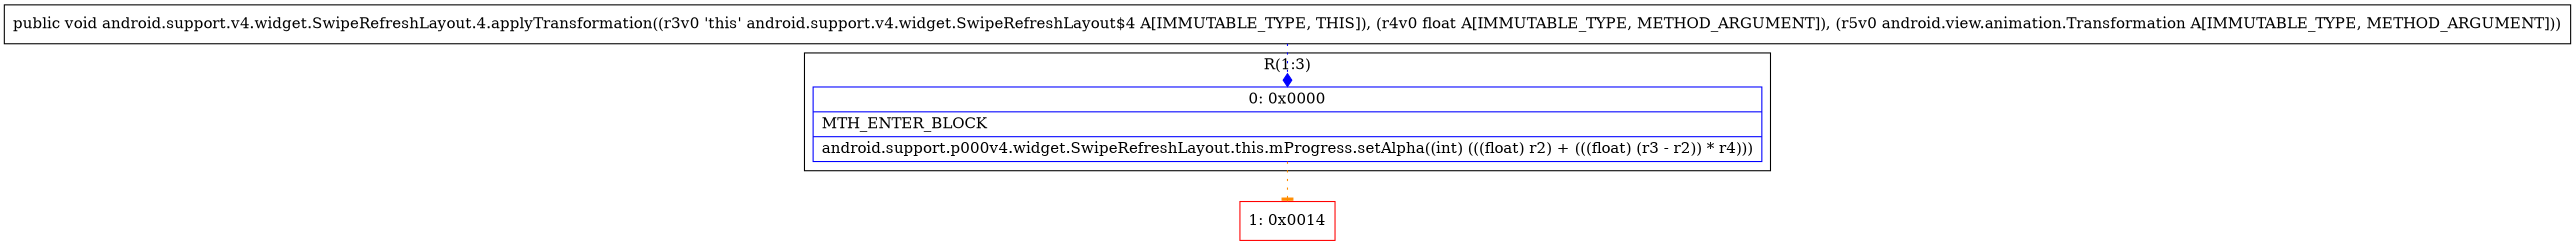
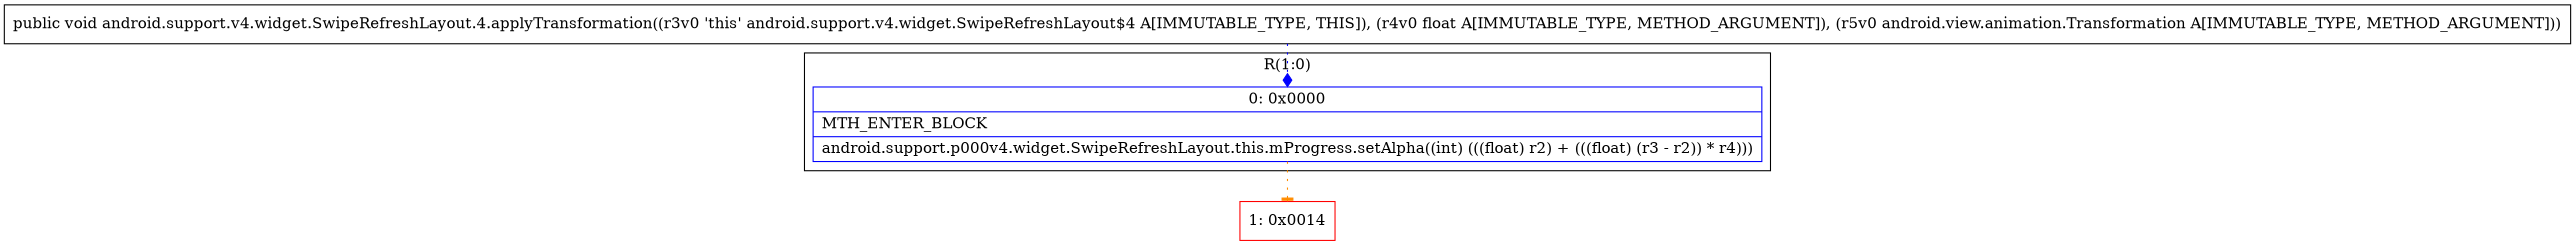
cluster "R(1:3)": label "R(1:3)" -> "R(1:0)"
